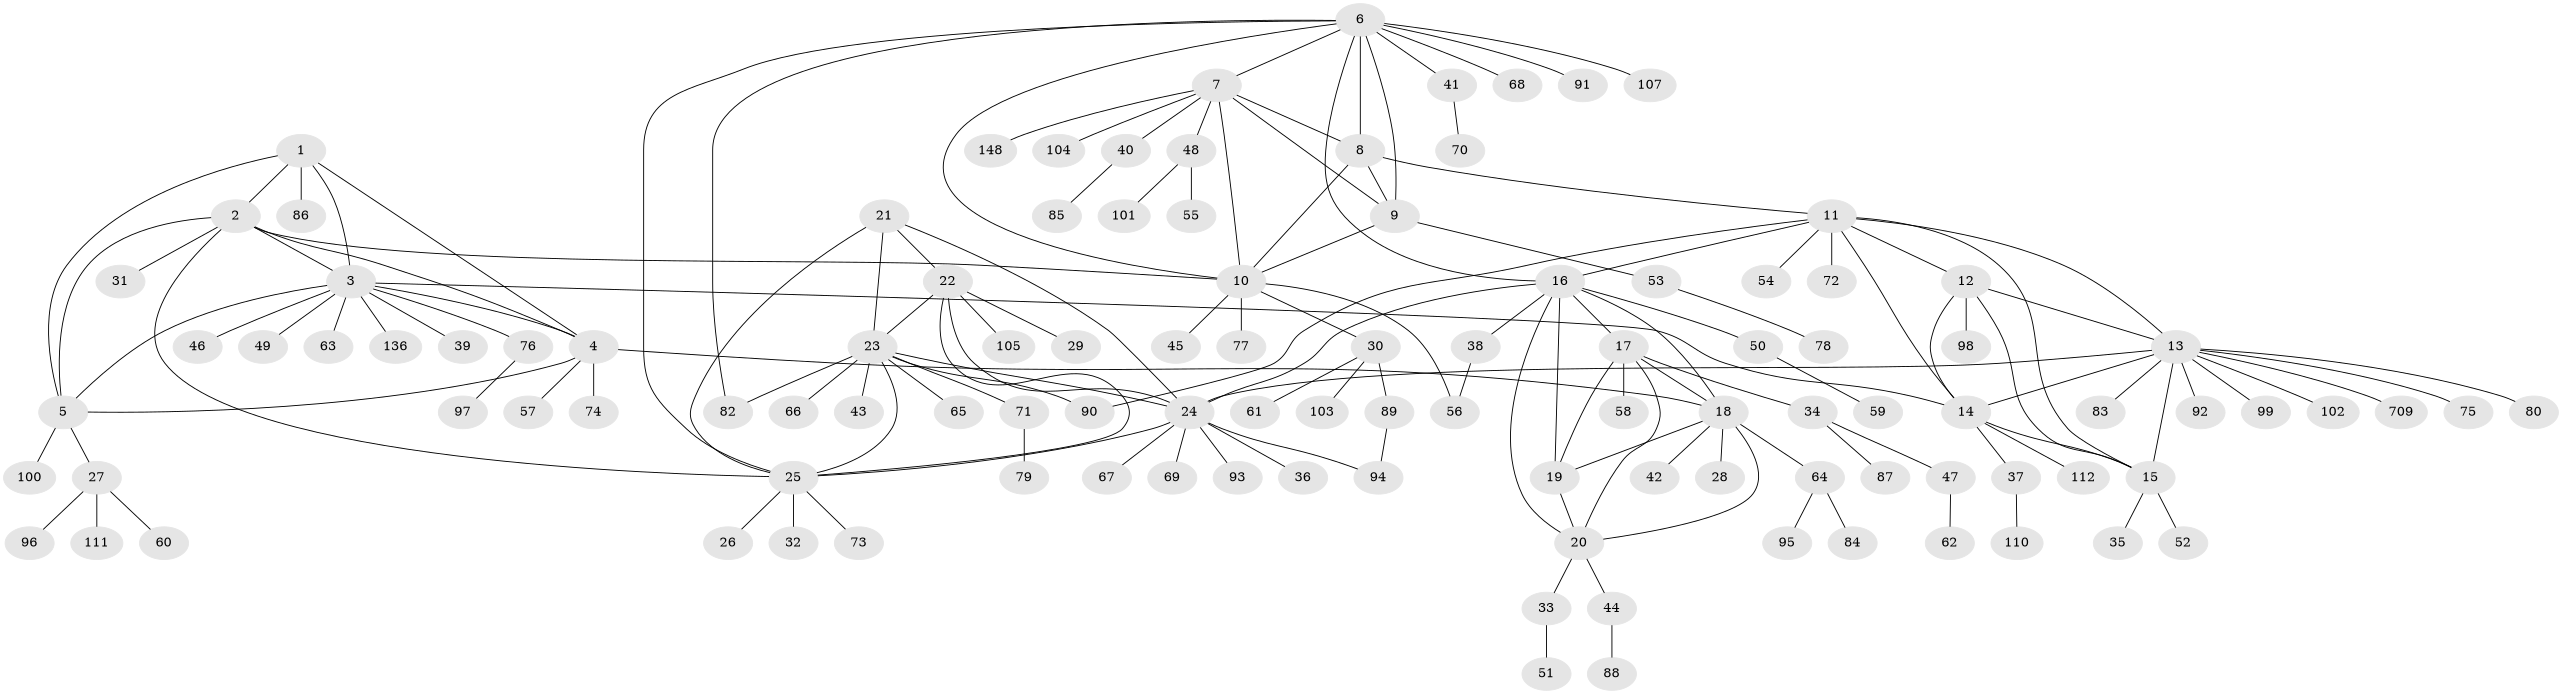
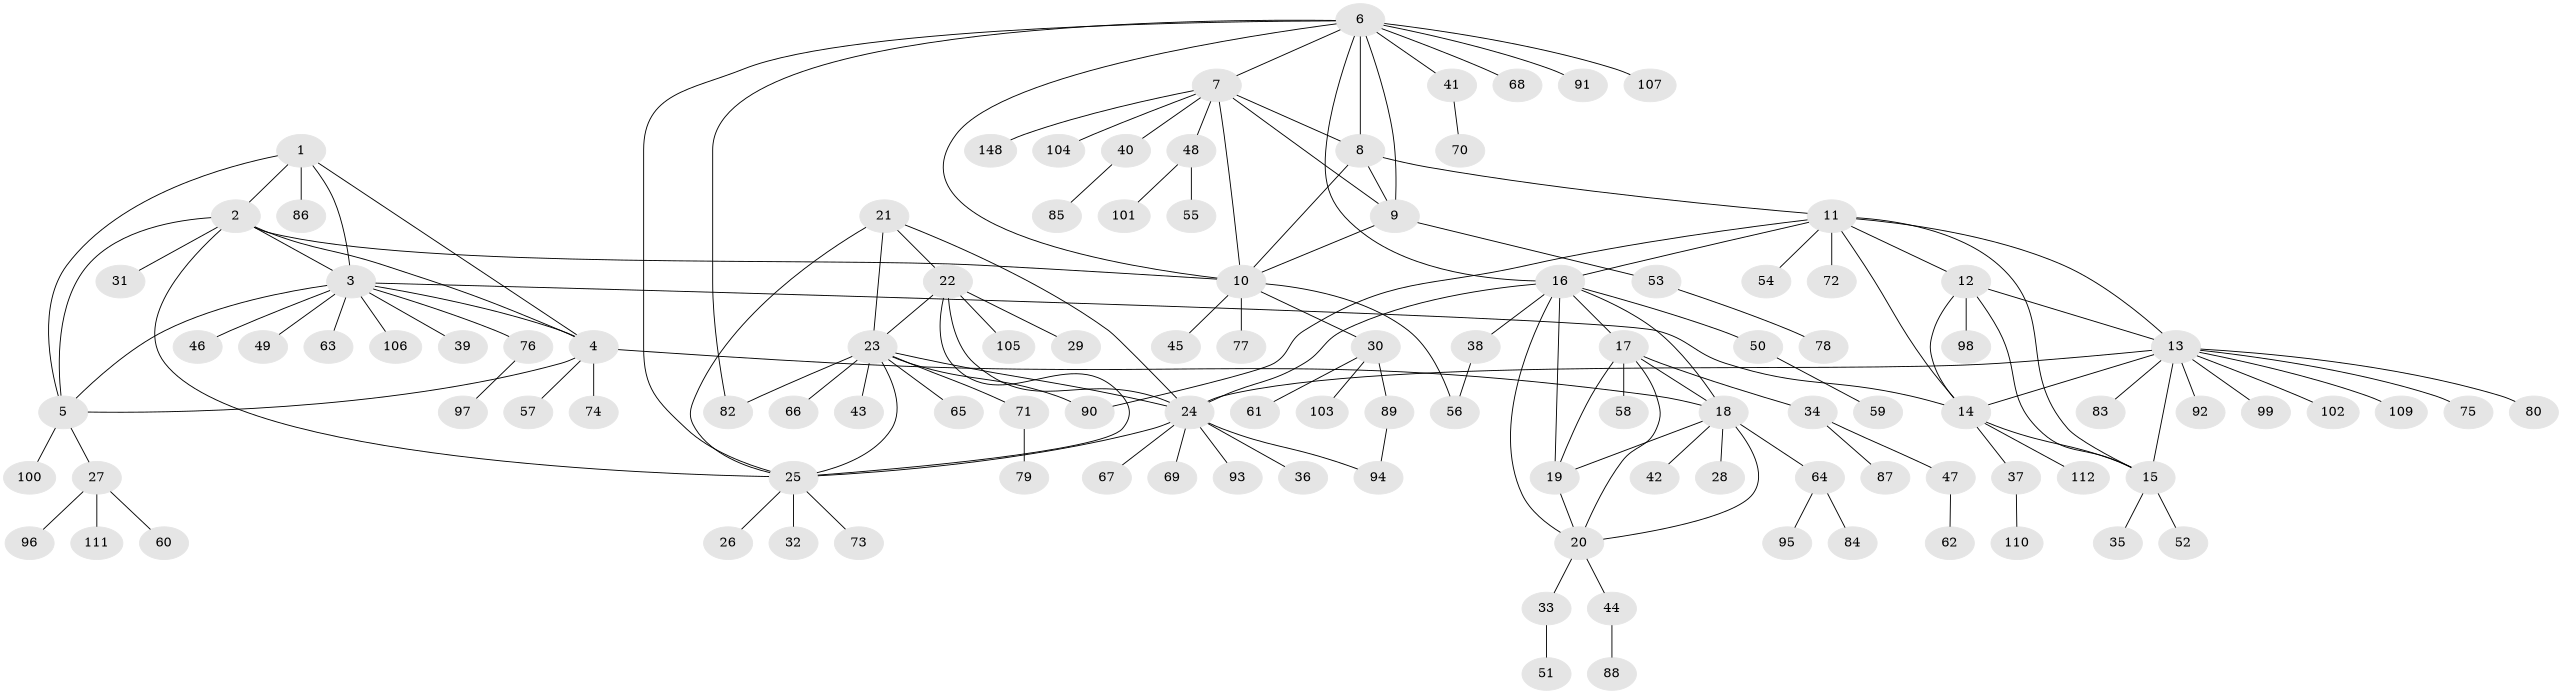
node "136": label "136" -> "106"
node "709": label "709" -> "109"
